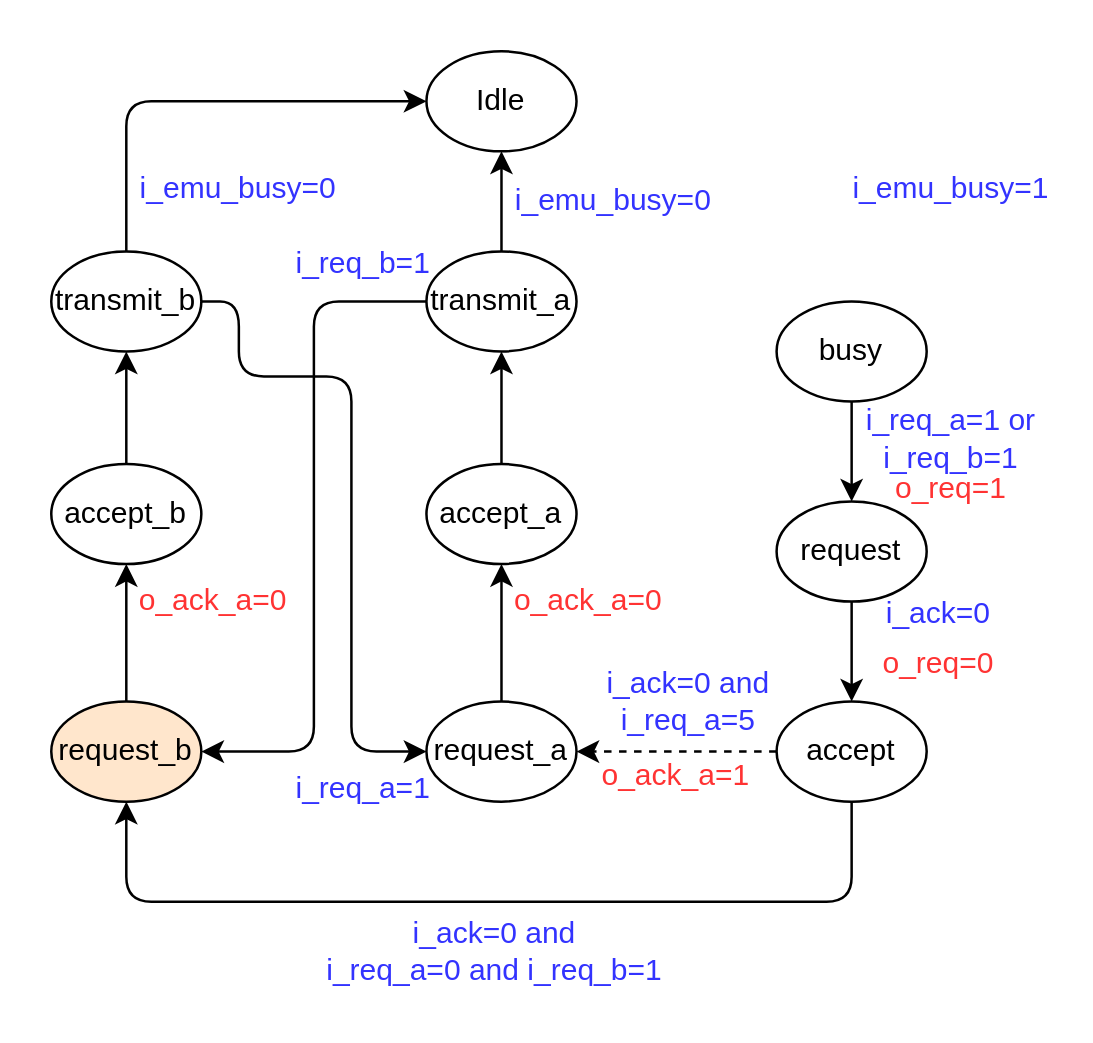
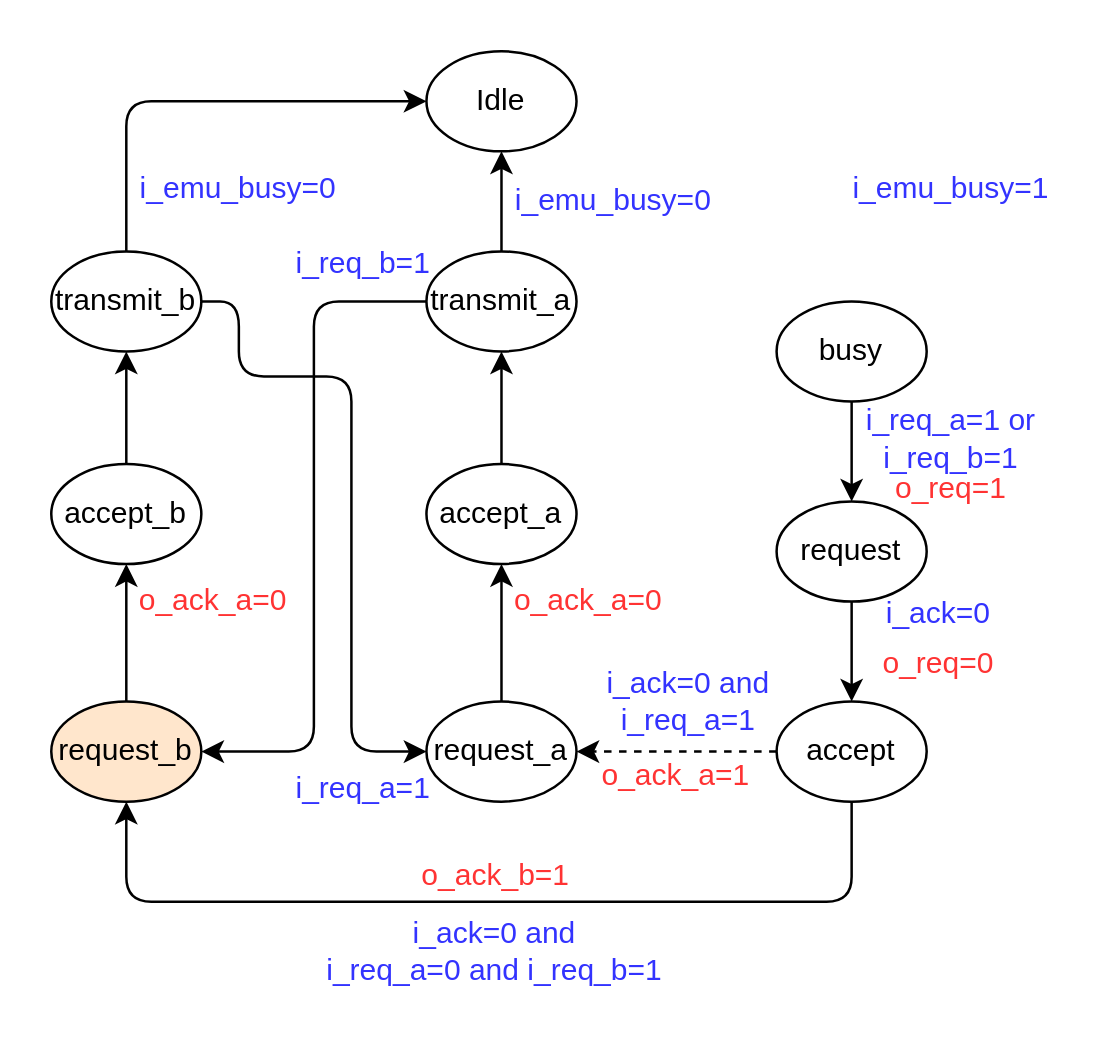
node "i_ack=0 and i_req_a=5": label "i_ack=0 and i_req_a=5" -> "i_ack=0 and i_req_a=1"
node "o_ack_b=1": added
